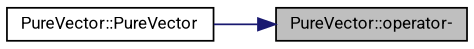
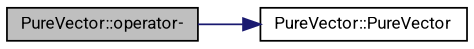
edge "PureVector::PureVector" -> "PureVector::operator-": reversed
